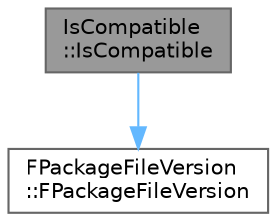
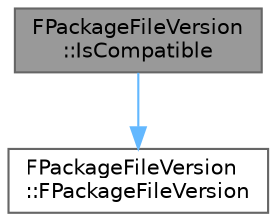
node "IsCompatible ::IsCompatible": label "IsCompatible ::IsCompatible" -> "FPackageFileVersion ::IsCompatible"
